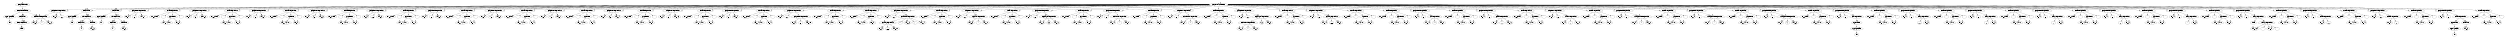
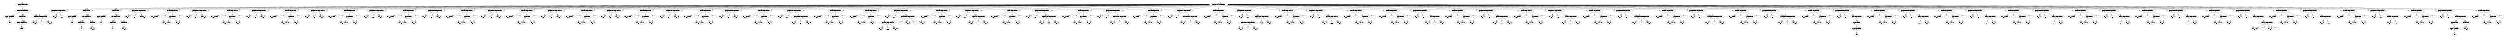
node "Val = 7": label "Val = 7" -> "Name = 7"
node "sizeof": removed
